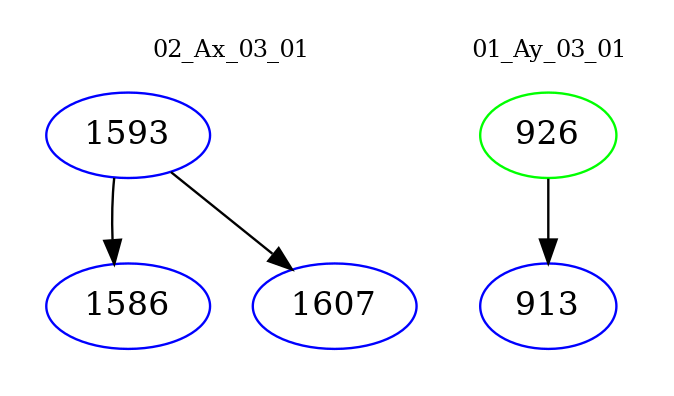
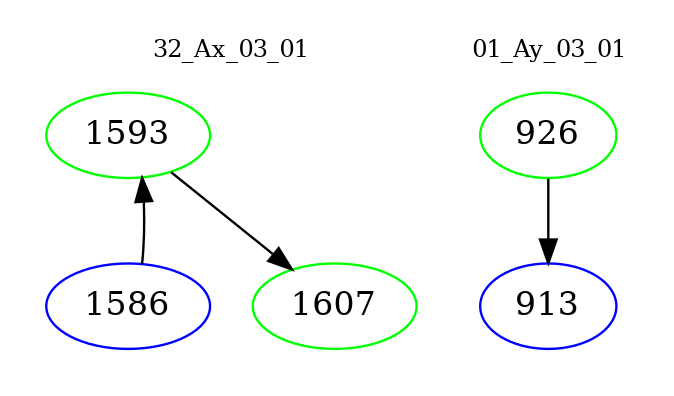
cluster "02_Ax_03_01": label "02_Ax_03_01" -> "32_Ax_03_01"
node "1593": color blue -> green
edge "1593" -> "1586": reversed
node "1607": color blue -> green
